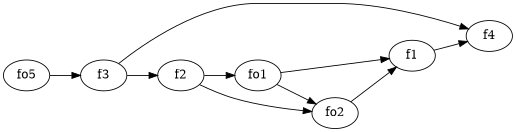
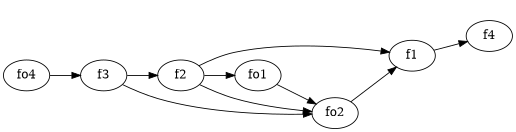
edge "f3" -> "f4": now "f3" -> "fo2"
edge "fo1" -> "f1": now "f2" -> "f1"
node "fo5": label "fo5" -> "fo4"
